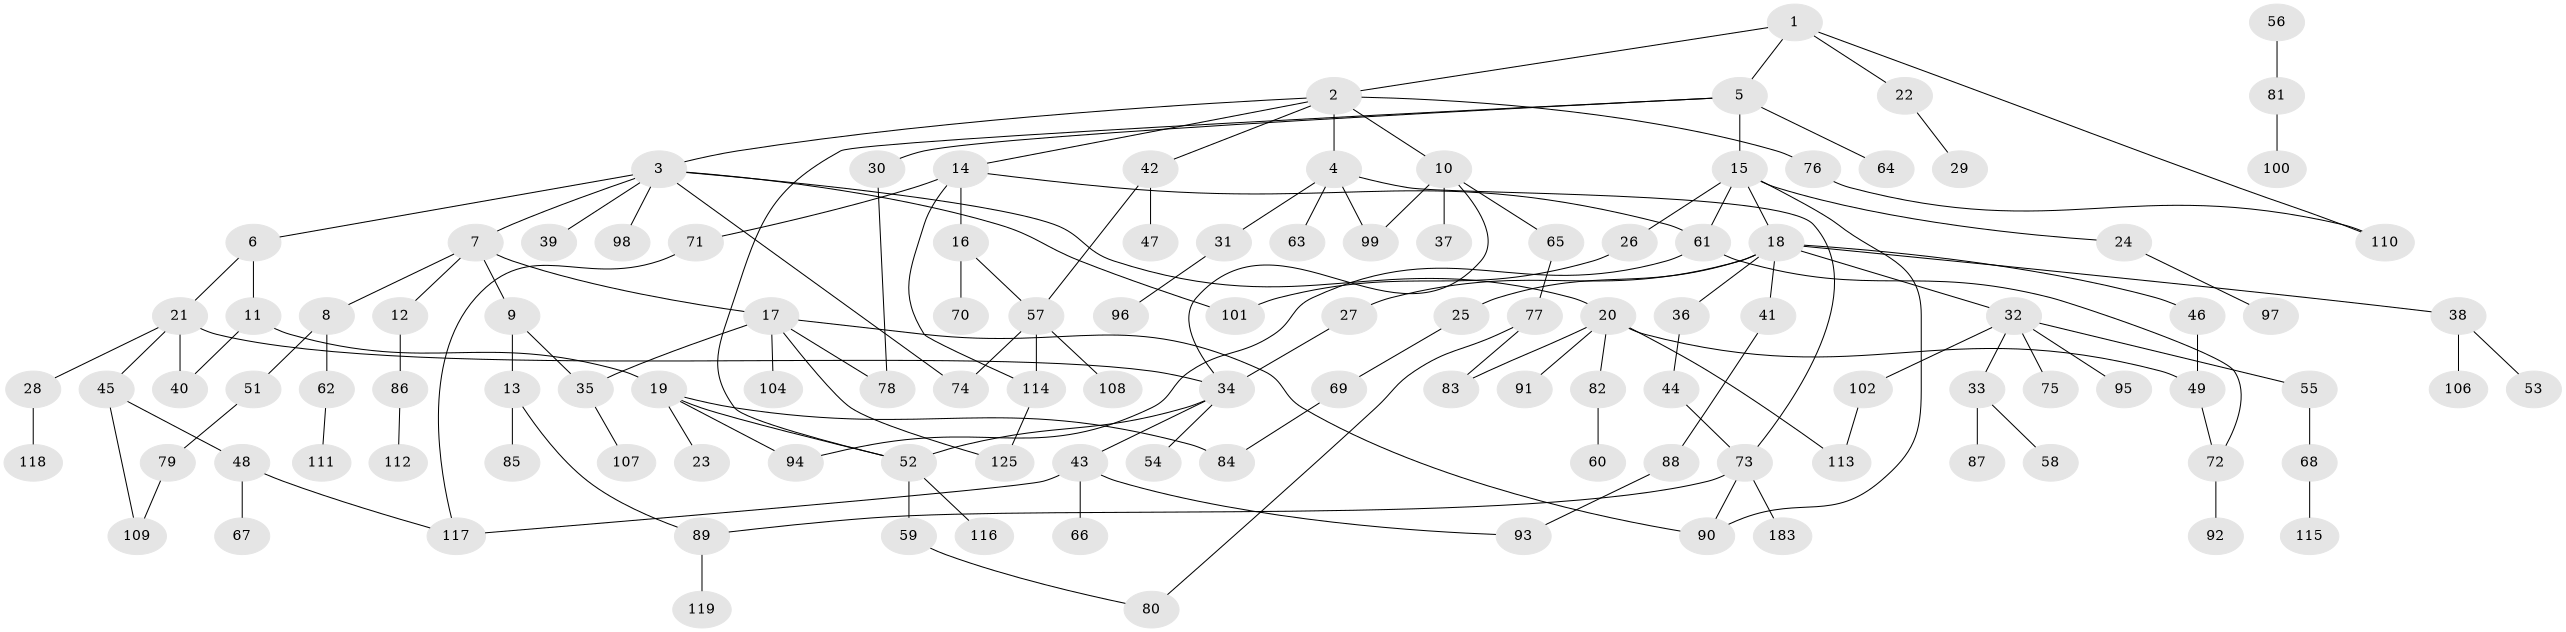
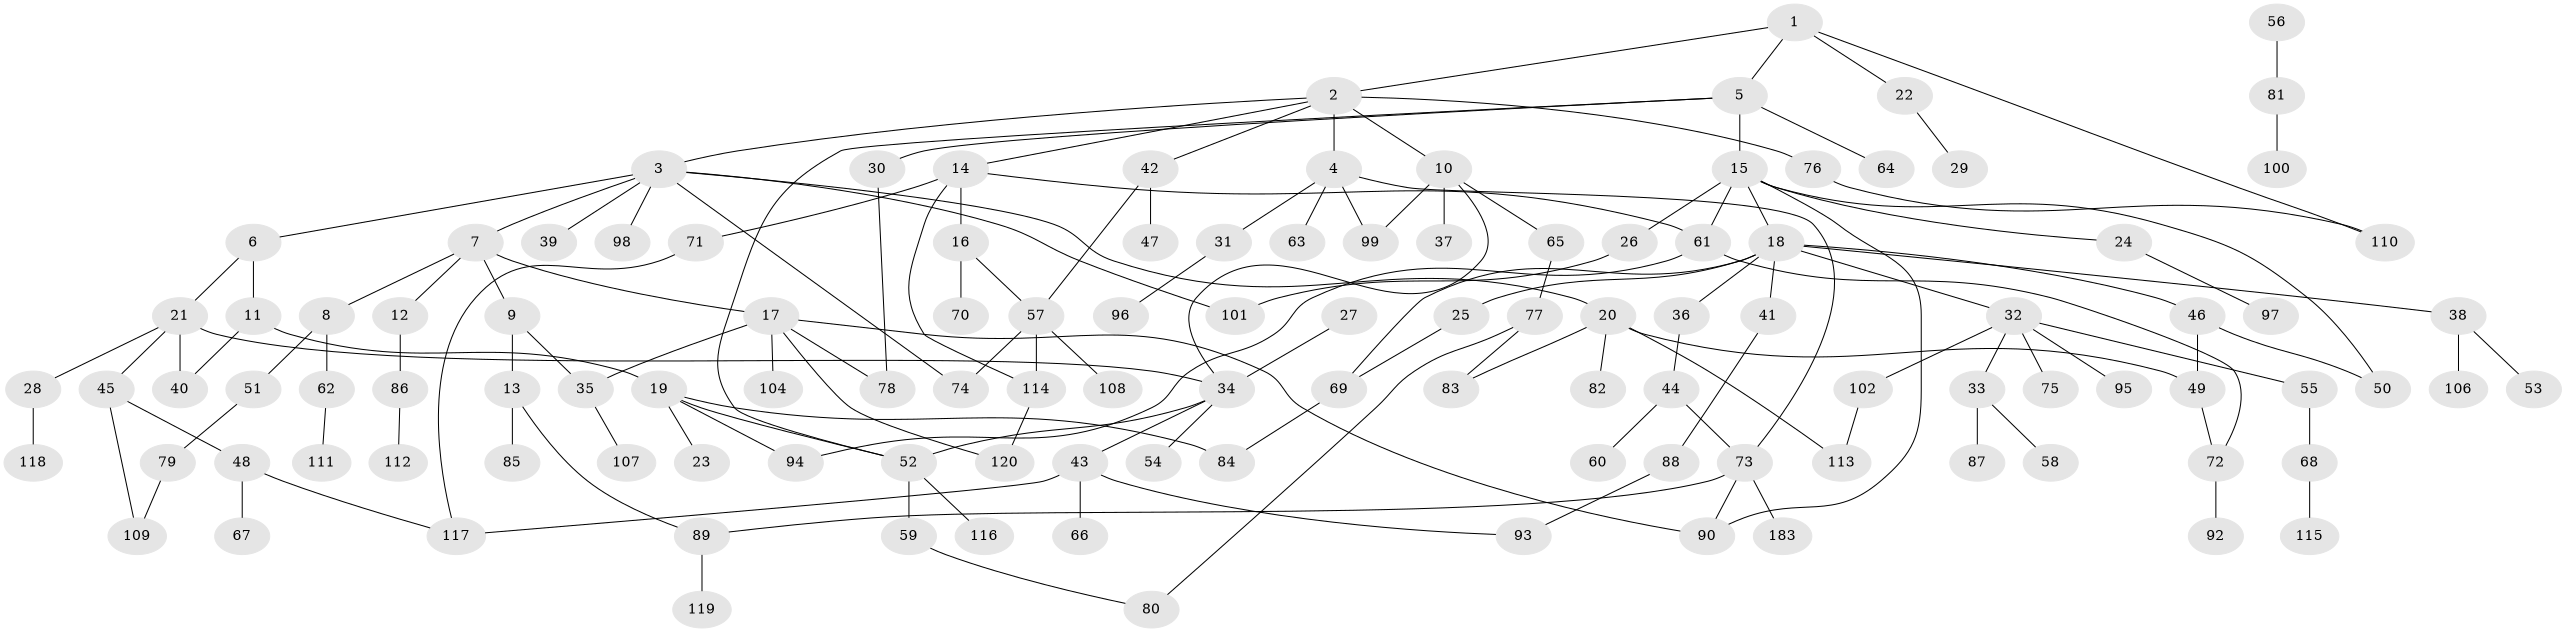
edge "18" -- "27": now "18" -- "69"
node "91": removed
node "50": added
edge "82" -- "60": now "44" -- "60"
node "125": label "125" -> "120"
